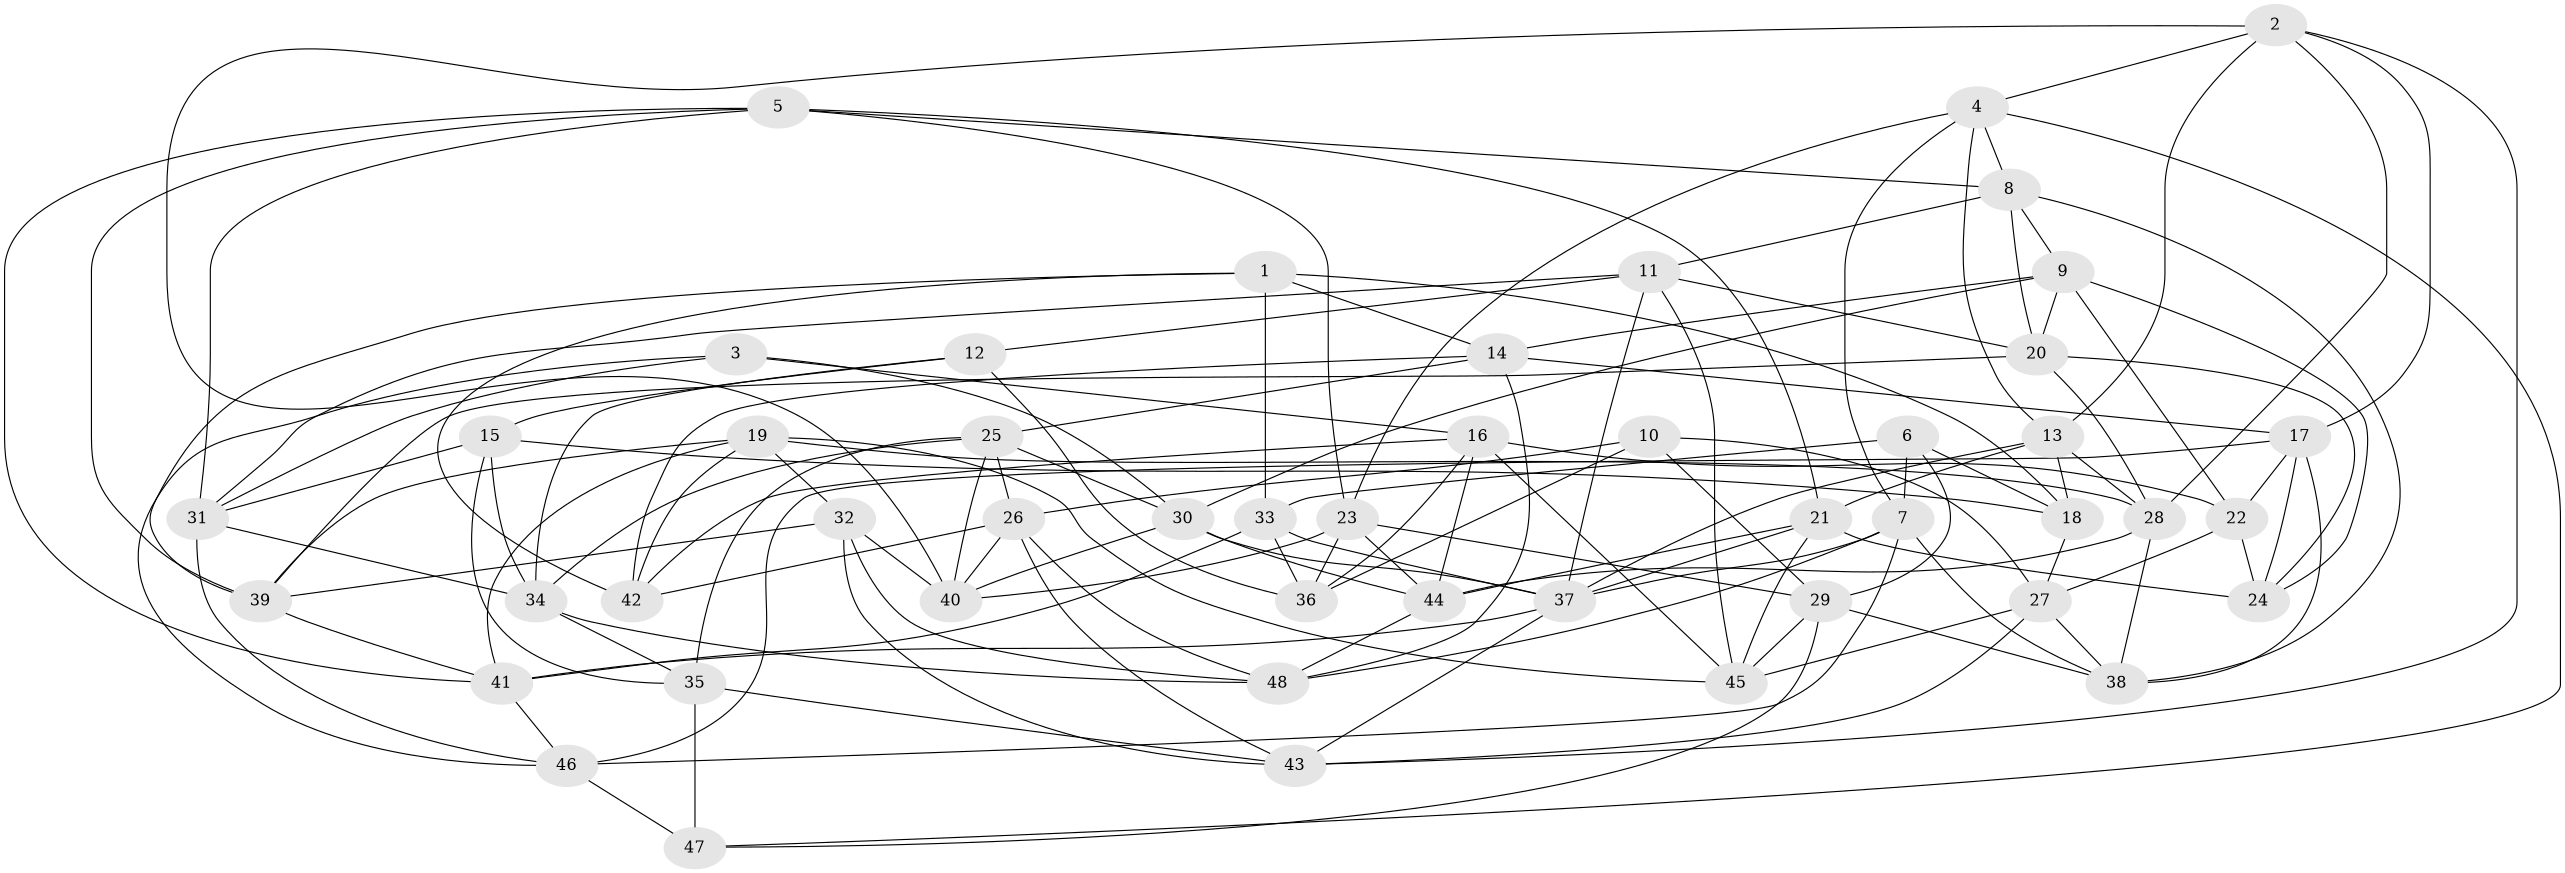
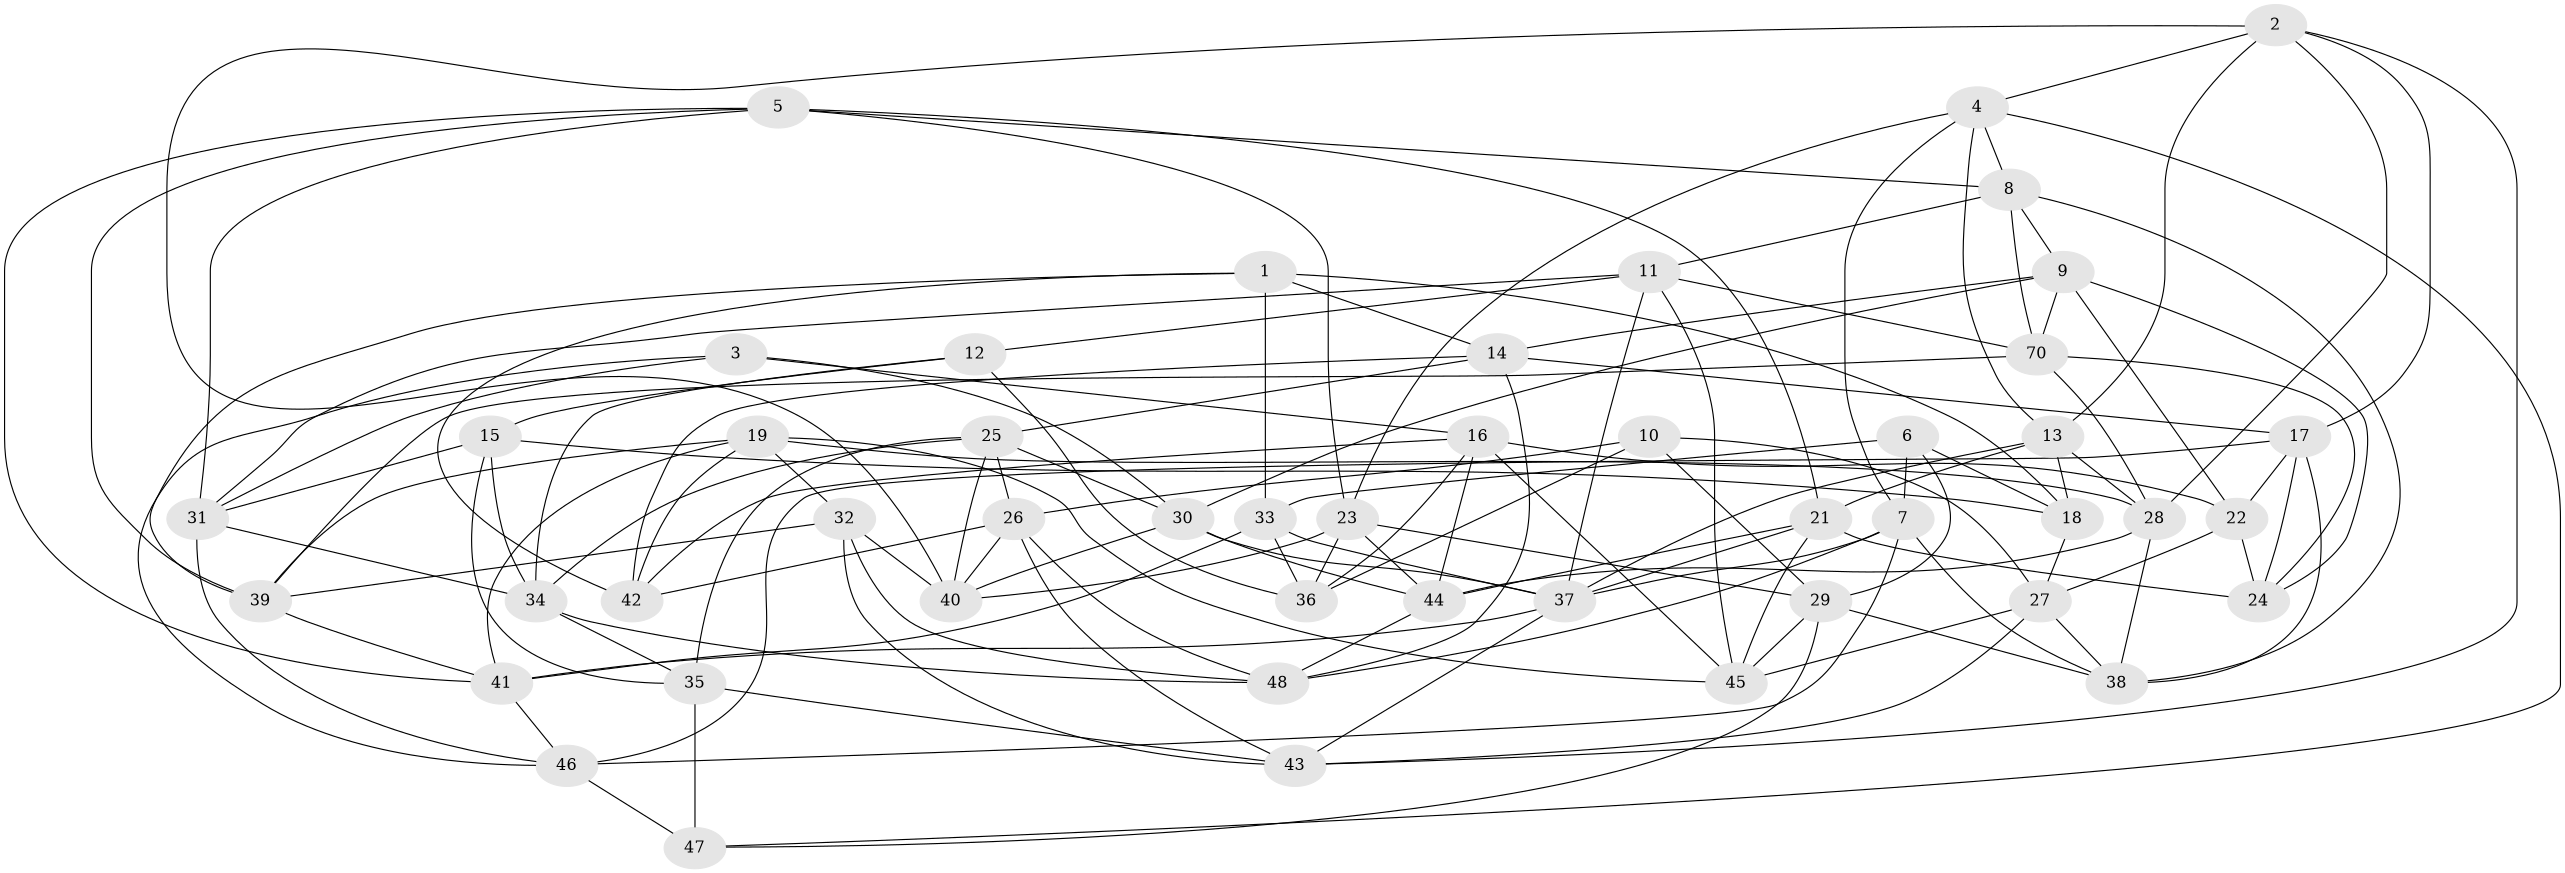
node "20": label "20" -> "70"
